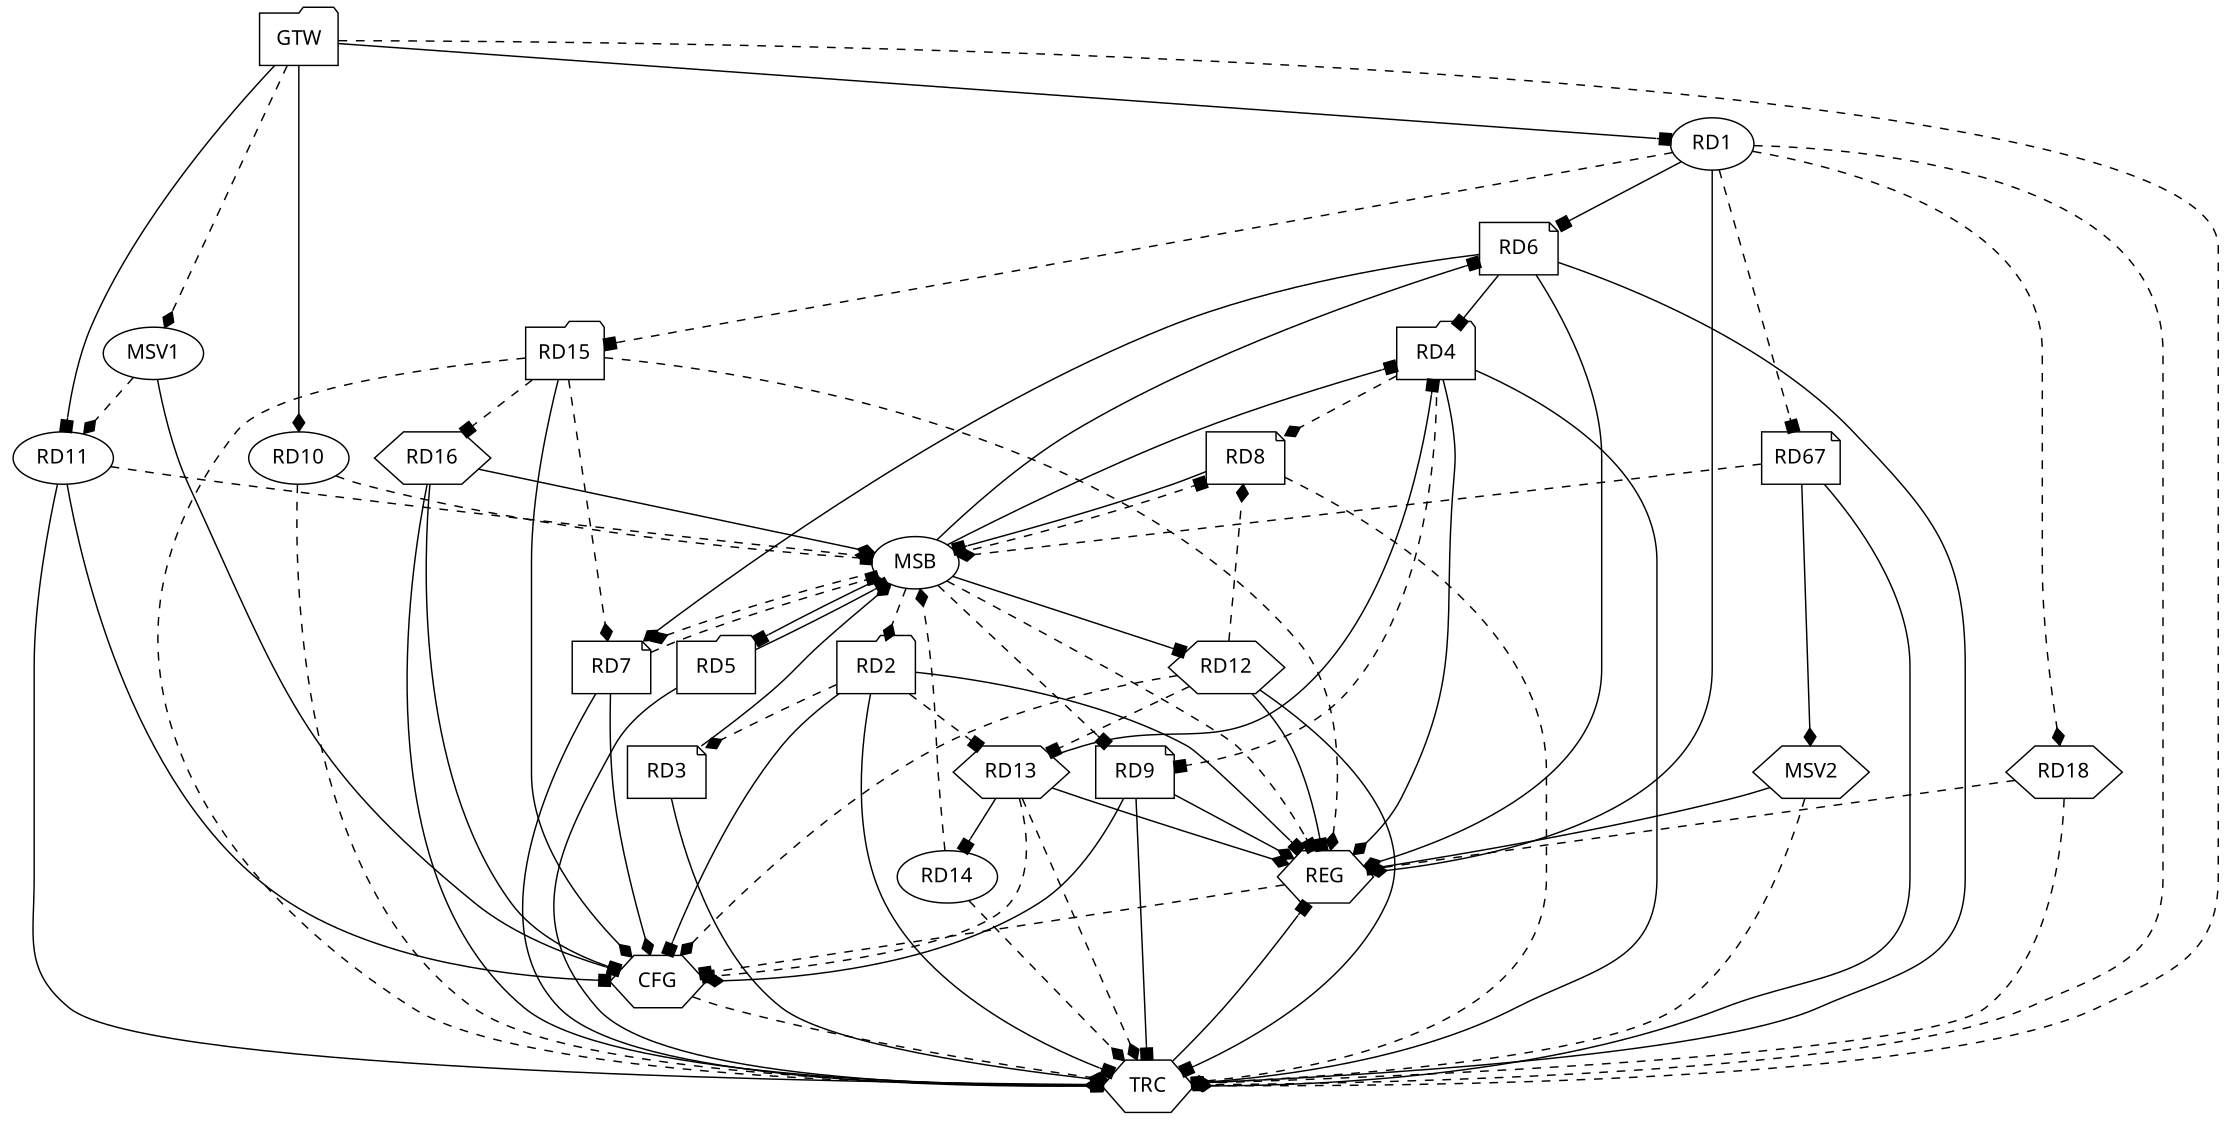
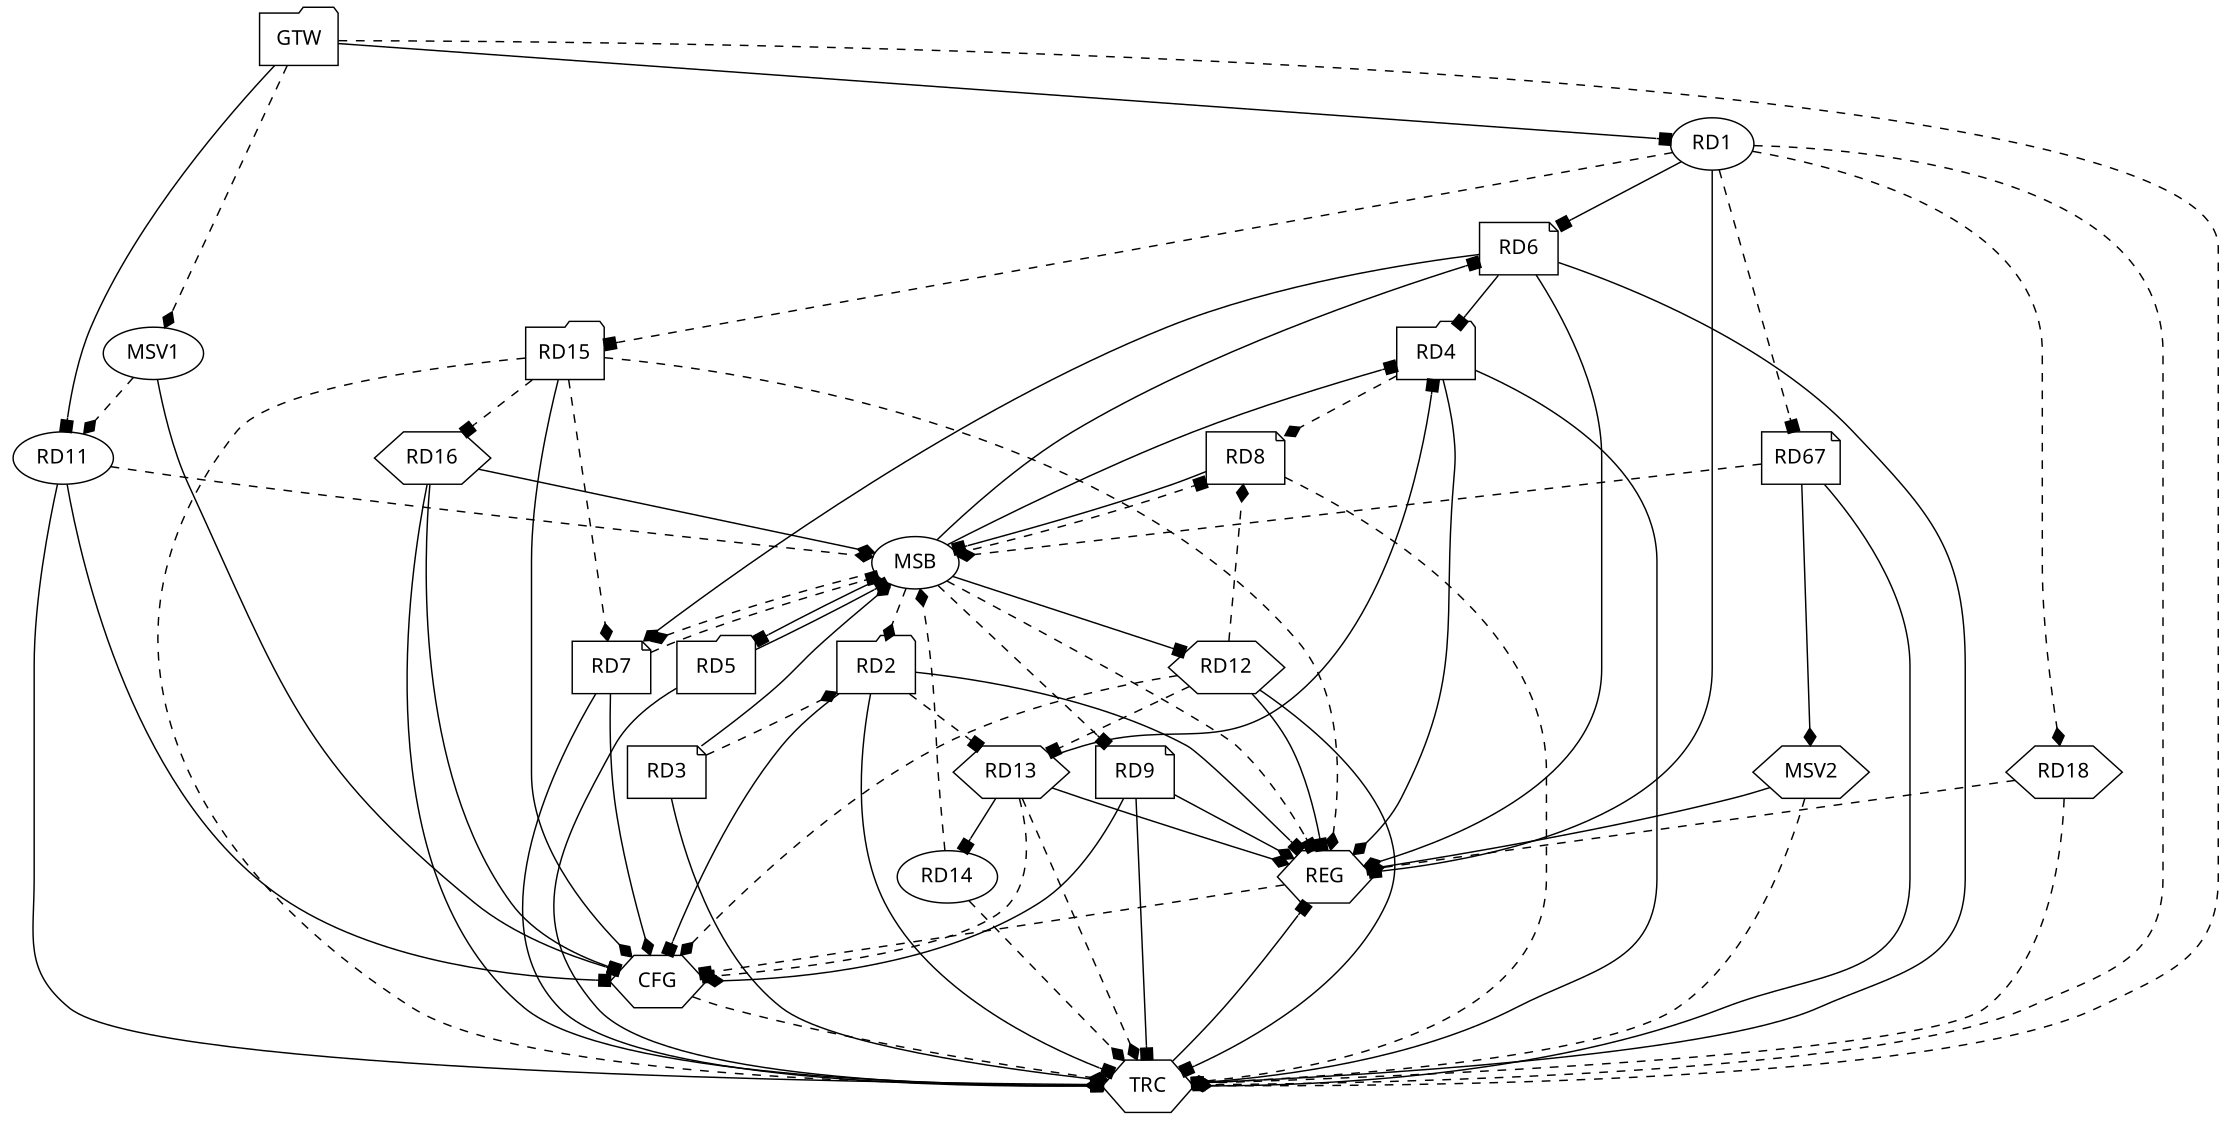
node "RD10": removed
edge "RD4" -> "RD9": removed
edge "RD1" -> "REG": arrowhead diamond -> box
edge "RD2" -> "RD3": reversed
